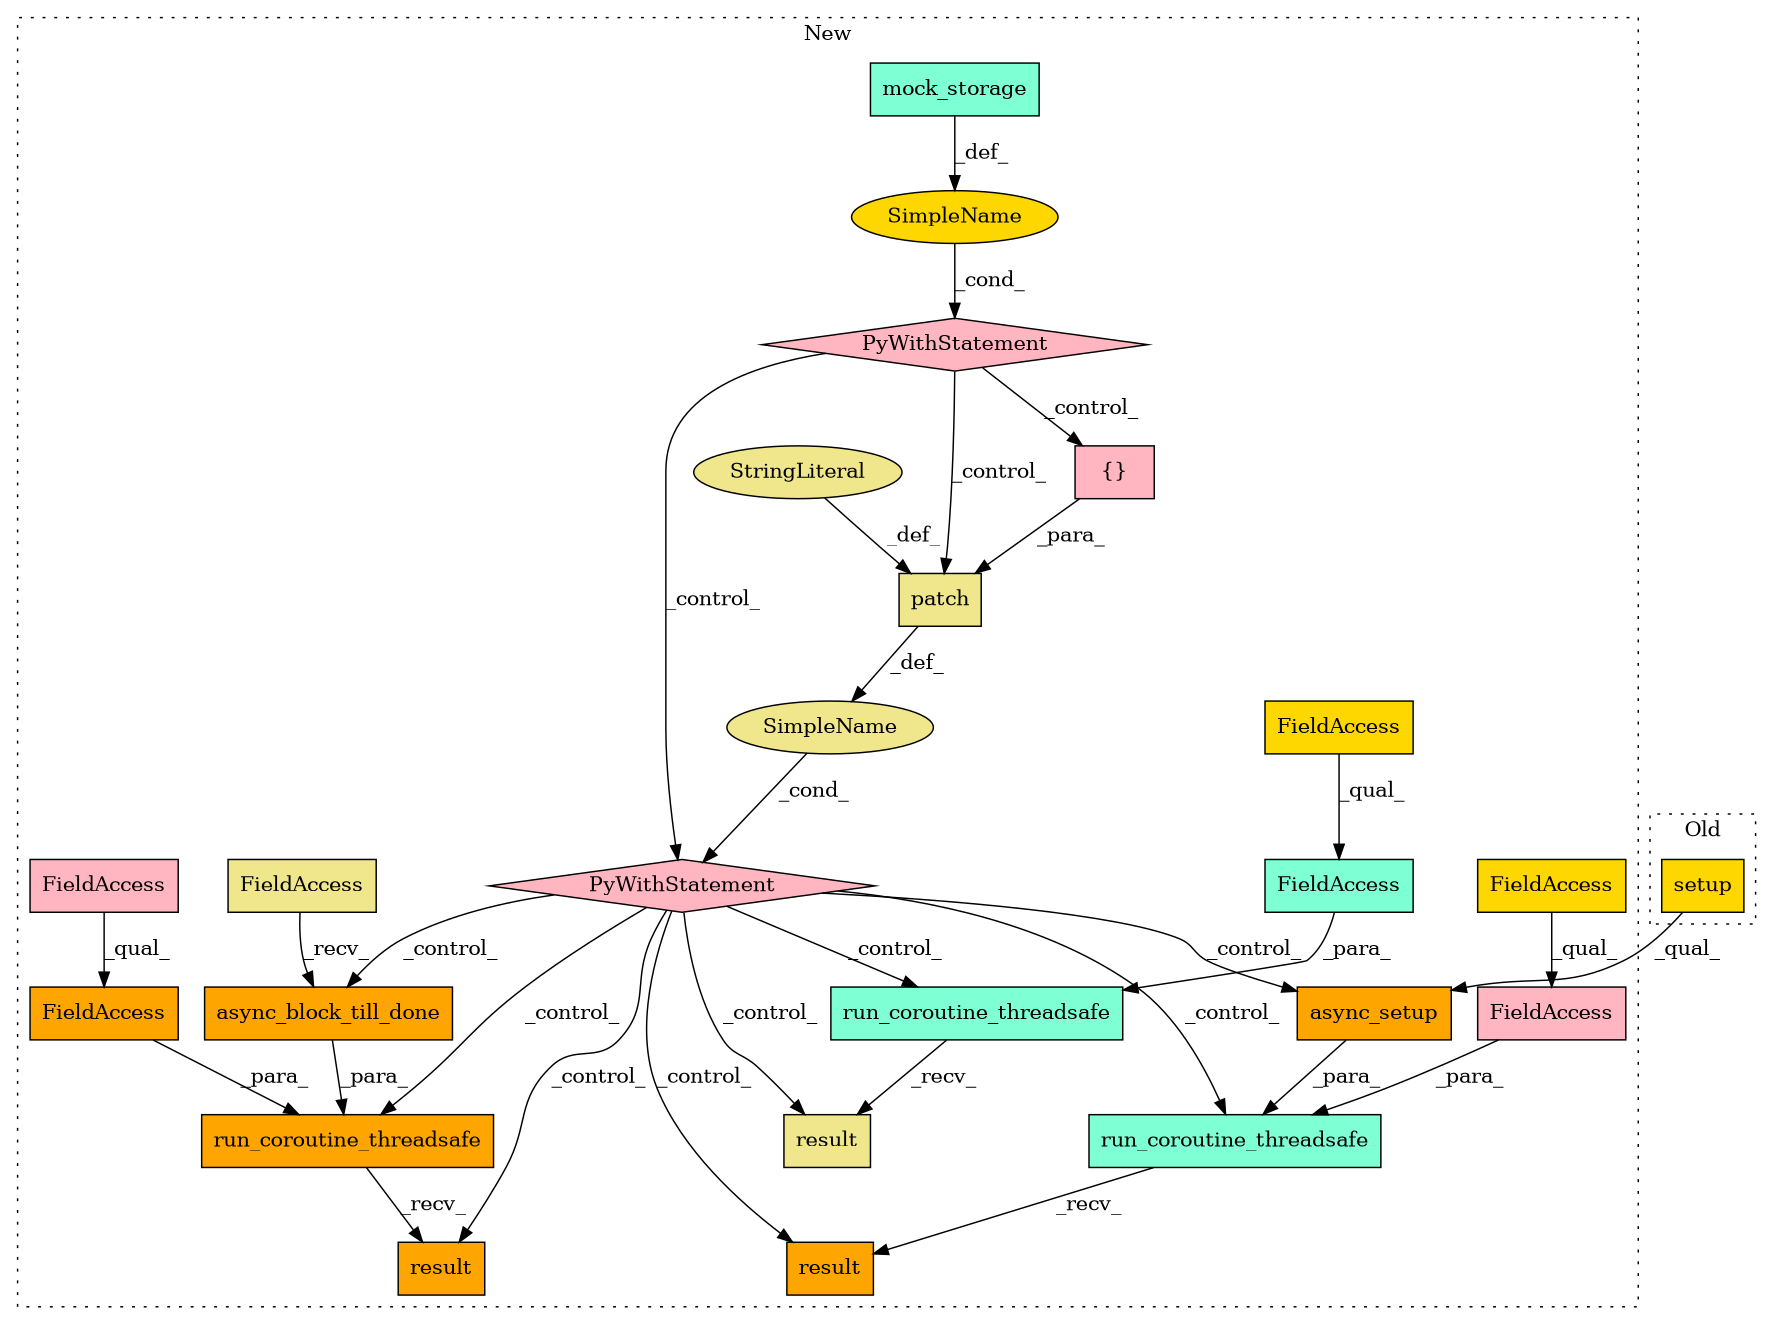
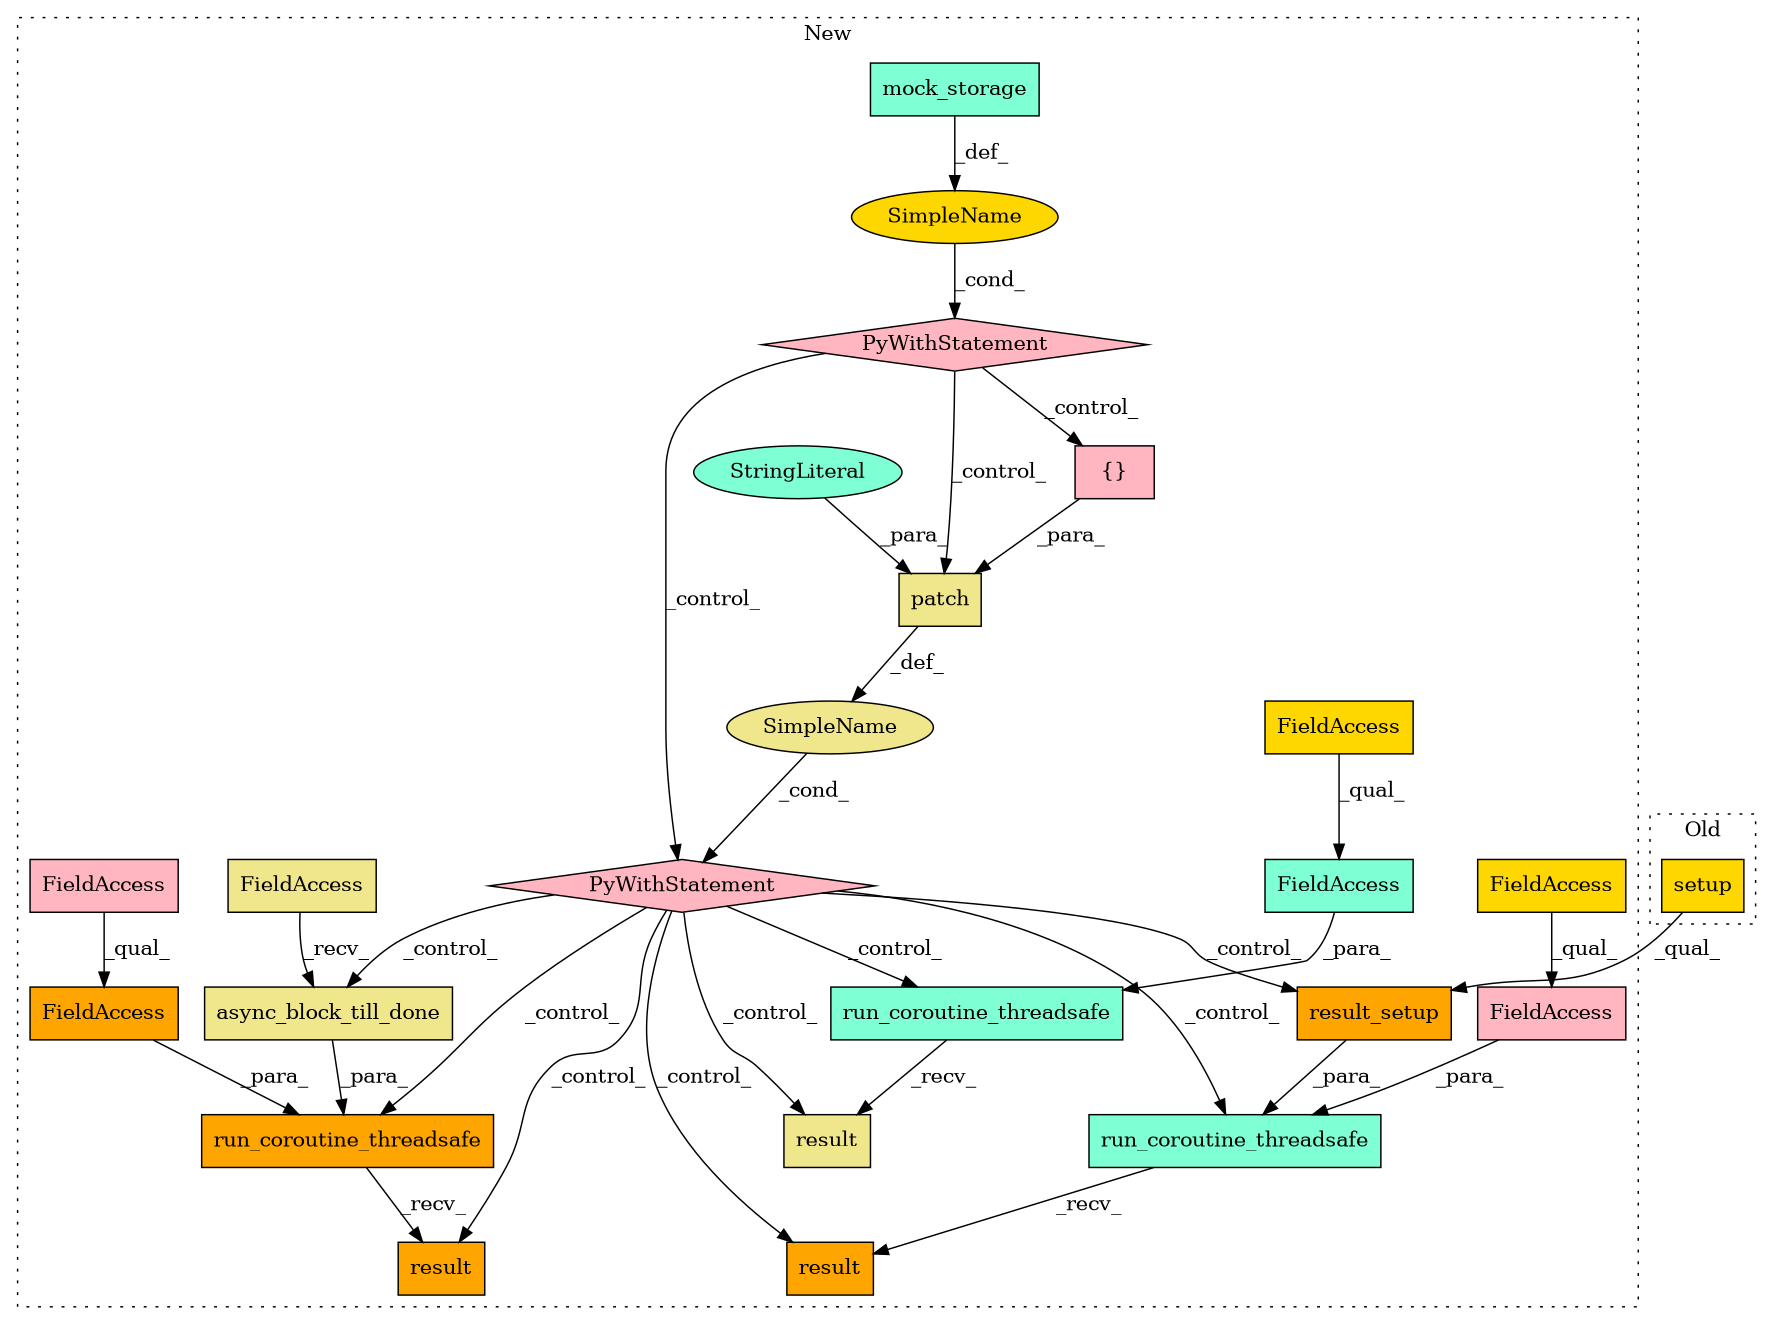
node "StringLiteral": fillcolor khaki -> aquamarine
edge "StringLiteral" -> "patch": label "_def_" -> "_para_"
node "async_block_till_done": fillcolor orange -> khaki
node "async_setup": label "async_setup" -> "result_setup"
